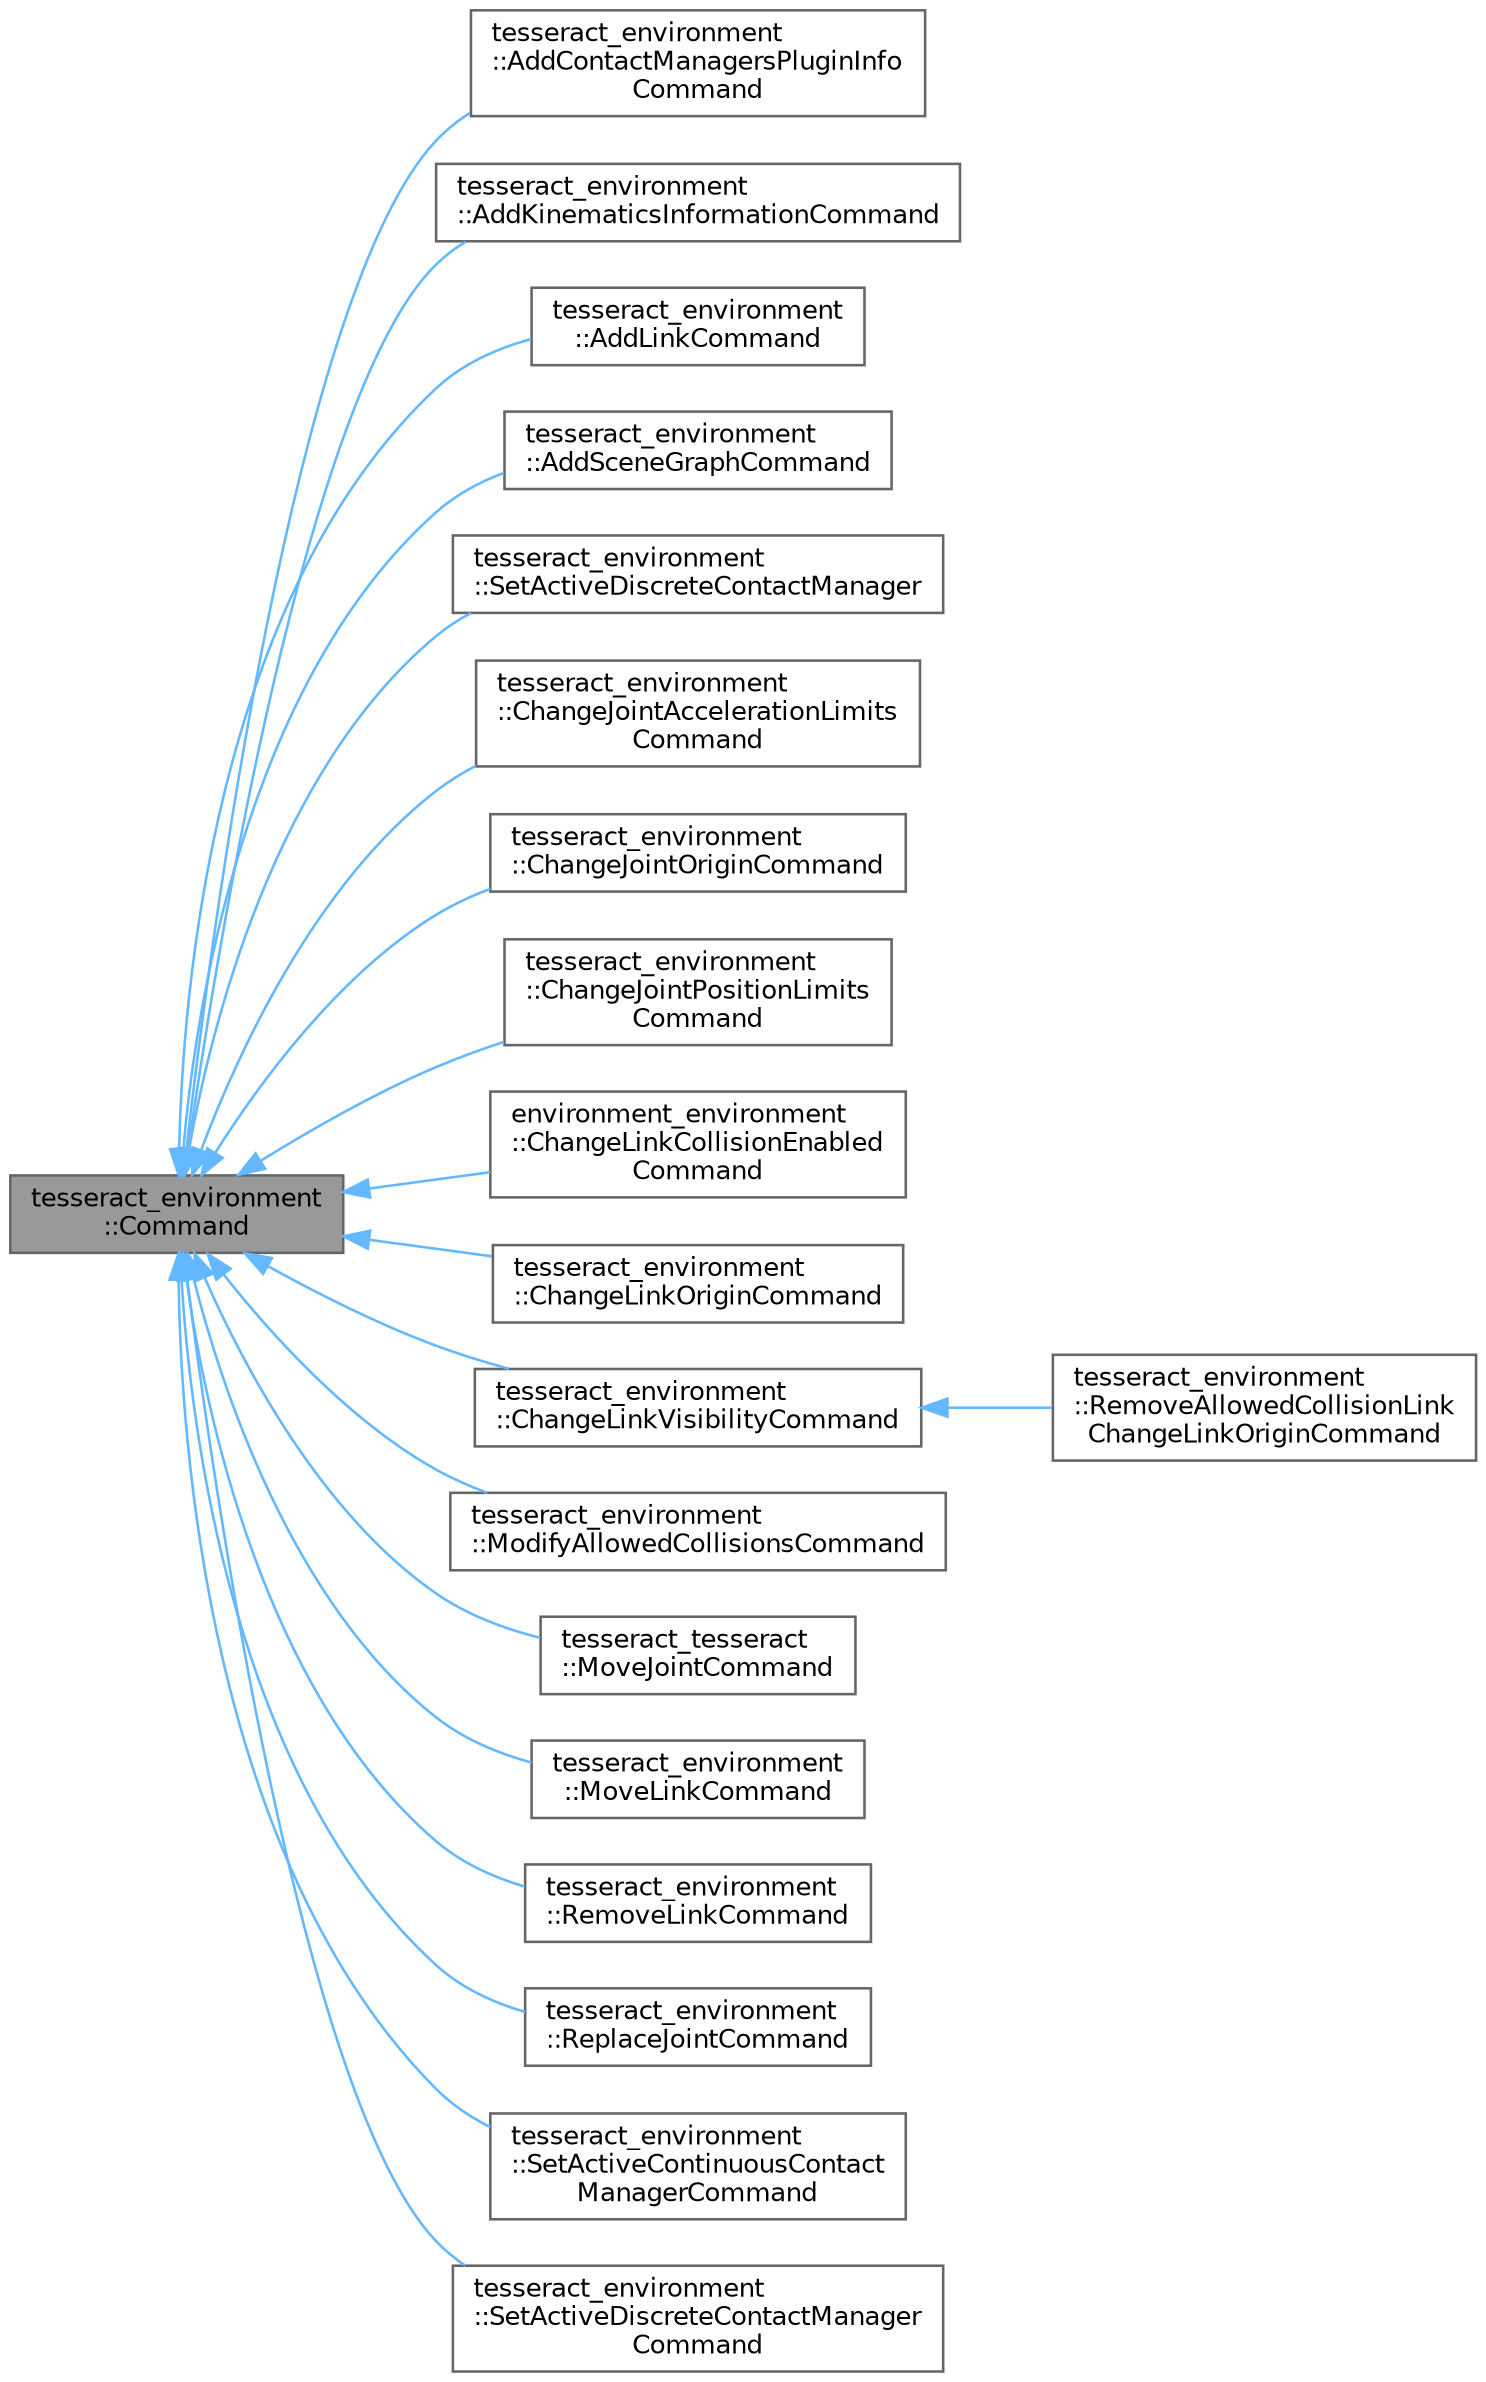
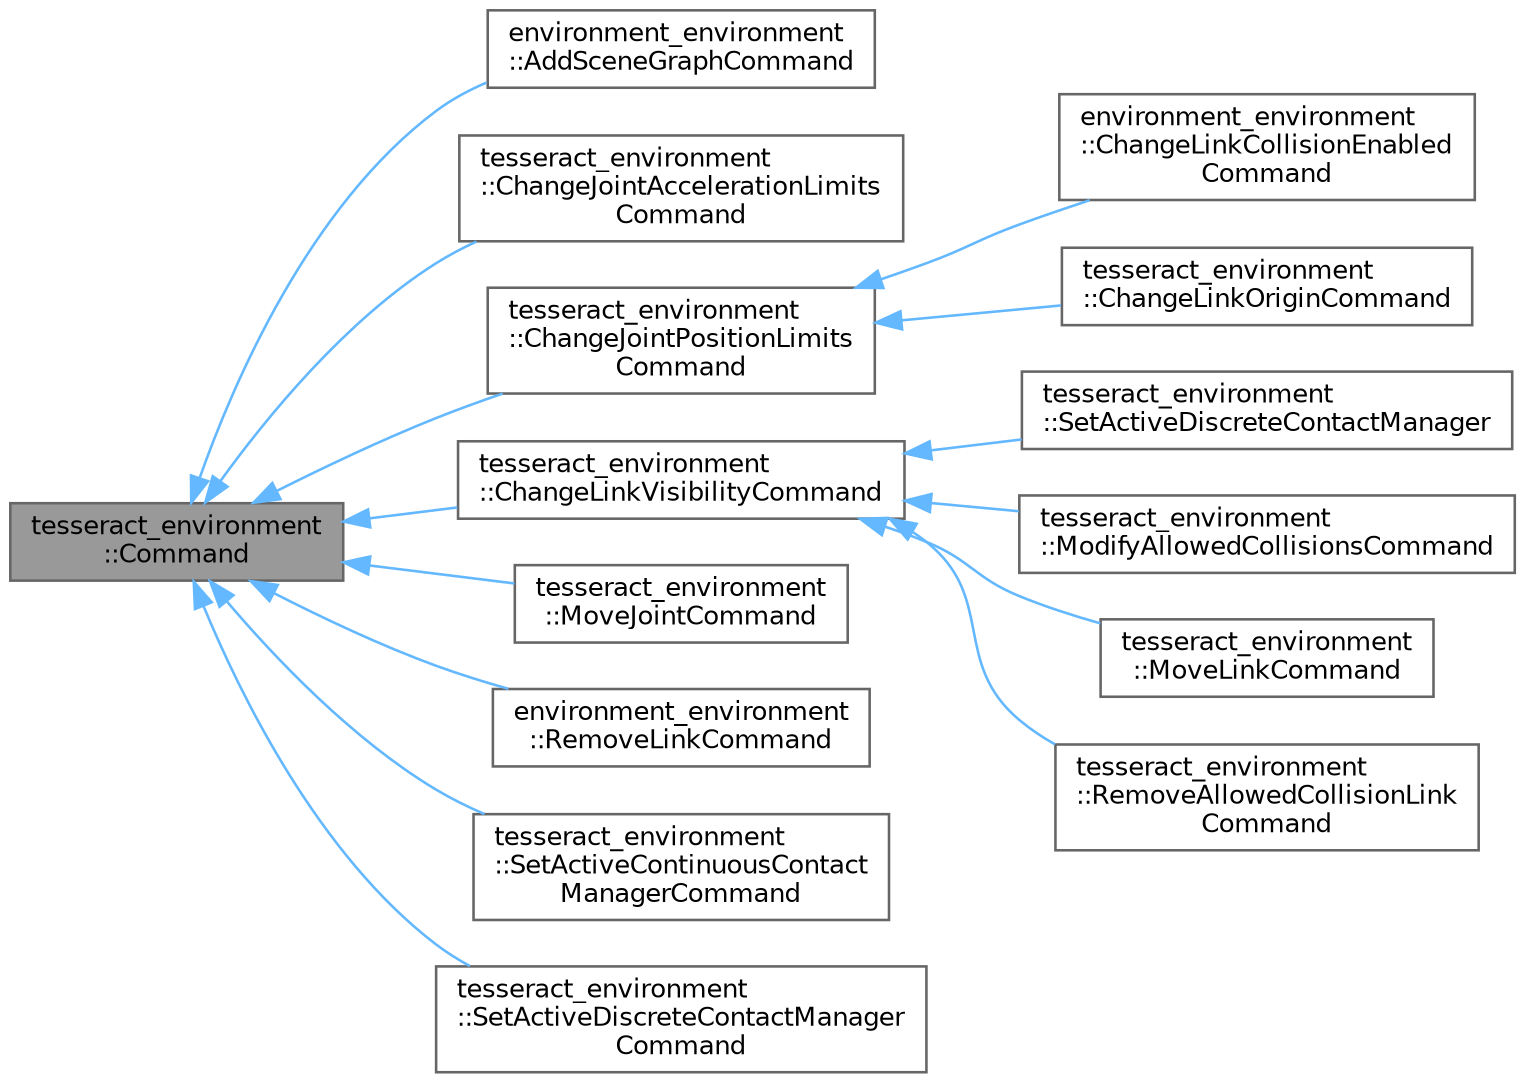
node "tesseract_environment ::AddContactManagersPluginInfo Command": removed
node "tesseract_environment ::AddKinematicsInformationCommand": removed
node "tesseract_environment ::AddLinkCommand": removed
node "tesseract_environment ::AddSceneGraphCommand": label "tesseract_environment ::AddSceneGraphCommand" -> "environment_environment ::AddSceneGraphCommand"
edge "tesseract_environment ::SetActiveDiscreteContactManager" -> "tesseract_environment ::Command": now "tesseract_environment ::SetActiveDiscreteContactManager" -> "tesseract_environment ::ChangeLinkVisibilityCommand"
node "tesseract_environment ::ChangeJointOriginCommand": removed
edge "environment_environment ::ChangeLinkCollisionEnabled Command" -> "tesseract_environment ::Command": now "environment_environment ::ChangeLinkCollisionEnabled Command" -> "tesseract_environment ::ChangeJointPositionLimits Command"
edge "tesseract_environment ::ChangeLinkOriginCommand" -> "tesseract_environment ::Command": now "tesseract_environment ::ChangeLinkOriginCommand" -> "tesseract_environment ::ChangeJointPositionLimits Command"
edge "tesseract_environment ::ModifyAllowedCollisionsCommand" -> "tesseract_environment ::Command": now "tesseract_environment ::ModifyAllowedCollisionsCommand" -> "tesseract_environment ::ChangeLinkVisibilityCommand"
node "tesseract_environment ::RemoveAllowedCollisionLink ChangeLinkOriginCommand": label "tesseract_environment ::RemoveAllowedCollisionLink ChangeLinkOriginCommand" -> "tesseract_environment ::RemoveAllowedCollisionLink Command"
edge "tesseract_environment ::MoveLinkCommand" -> "tesseract_environment ::Command": now "tesseract_environment ::MoveLinkCommand" -> "tesseract_environment ::ChangeLinkVisibilityCommand"
node "tesseract_tesseract ::MoveJointCommand": label "tesseract_tesseract ::MoveJointCommand" -> "tesseract_environment ::MoveJointCommand"
node "tesseract_environment ::RemoveLinkCommand": label "tesseract_environment ::RemoveLinkCommand" -> "environment_environment ::RemoveLinkCommand"
node "tesseract_environment ::ReplaceJointCommand": removed
